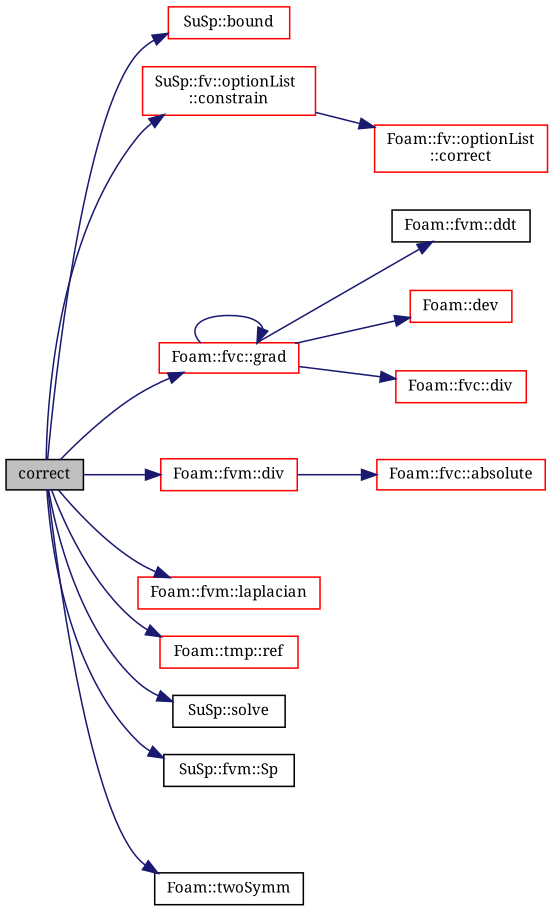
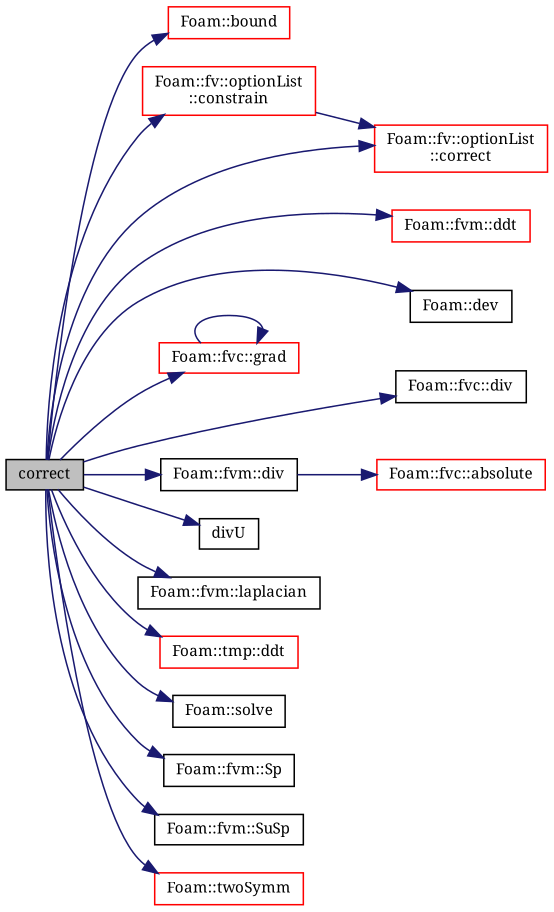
node "SuSp::bound": label "SuSp::bound" -> "Foam::bound"
node "SuSp::fv::optionList ::constrain": label "SuSp::fv::optionList ::constrain" -> "Foam::fv::optionList ::constrain"
node "Foam::fvm::ddt": color black -> red
edge "correct" -> "Foam::fv::optionList ::correct": added
edge "Foam::fvc::grad" -> "Foam::fvm::ddt": now "correct" -> "Foam::fvm::ddt"
node "Foam::dev": color red -> black
edge "Foam::fvc::grad" -> "Foam::dev": now "correct" -> "Foam::dev"
edge "Foam::fvc::grad" -> "Foam::fvc::div": now "correct" -> "Foam::fvc::div"
node "Foam::fvc::div": color red -> black
node "Foam::fvm::div": color red -> black
node "divU": added
node "Foam::fvm::laplacian": color red -> black
node "Foam::tmp::ref": label "Foam::tmp::ref" -> "Foam::tmp::ddt"
node "SuSp::solve": label "SuSp::solve" -> "Foam::solve"
node "SuSp::fvm::Sp": label "SuSp::fvm::Sp" -> "Foam::fvm::Sp"
node "Foam::fvm::SuSp": added
node "Foam::twoSymm": color black -> red
